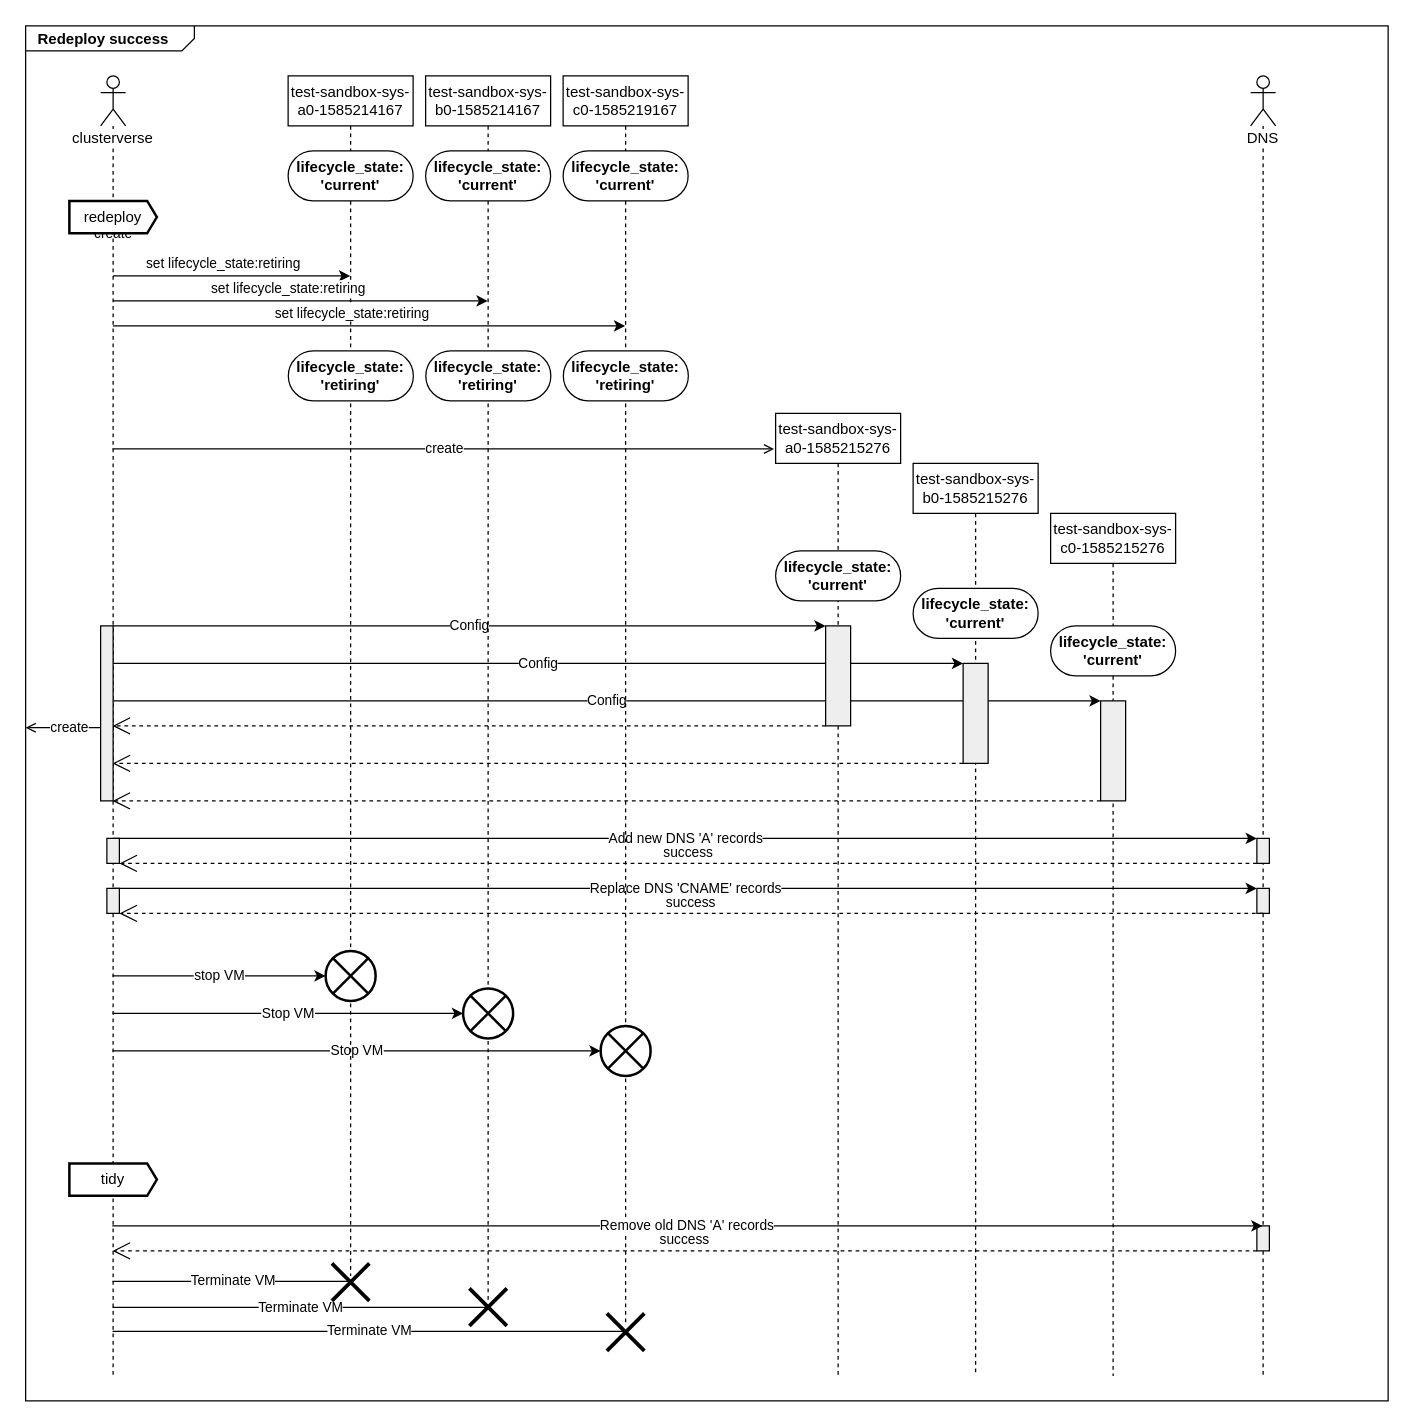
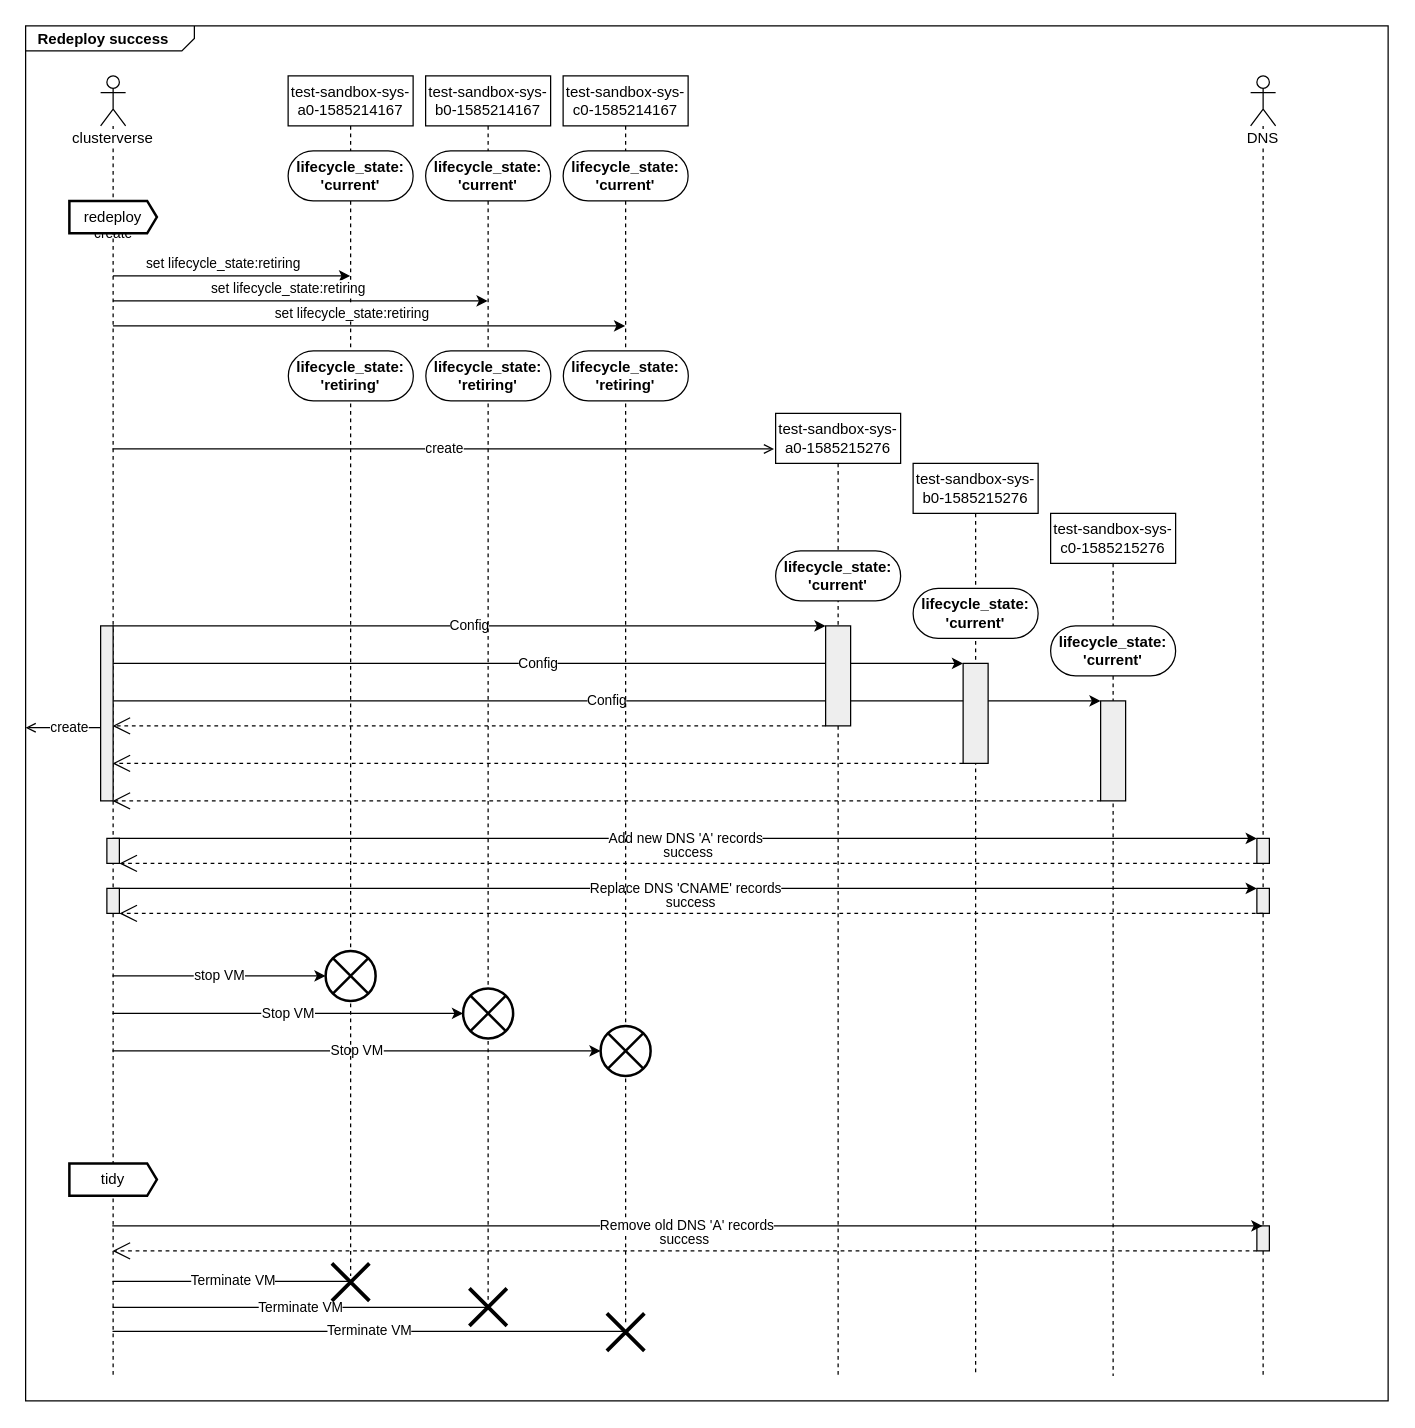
node "test-sandbox-sys-c0-1585219167": label "test-sandbox-sys-c0-1585219167" -> "test-sandbox-sys-c0-1585214167"
